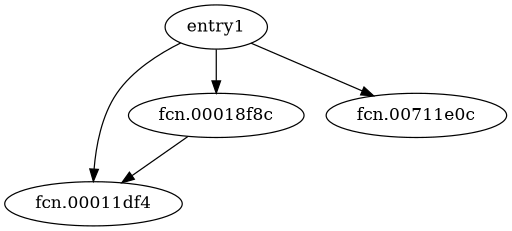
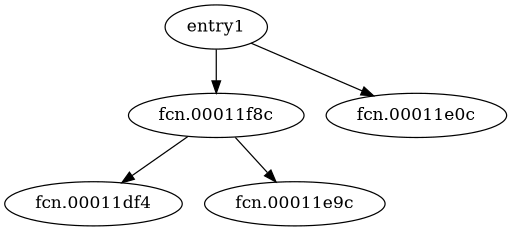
edge "entry1" -> "fcn.00011df4": removed
node "fcn.00018f8c": label "fcn.00018f8c" -> "fcn.00011f8c"
node "fcn.00711e0c": label "fcn.00711e0c" -> "fcn.00011e0c"
node "fcn.00011e9c": added
